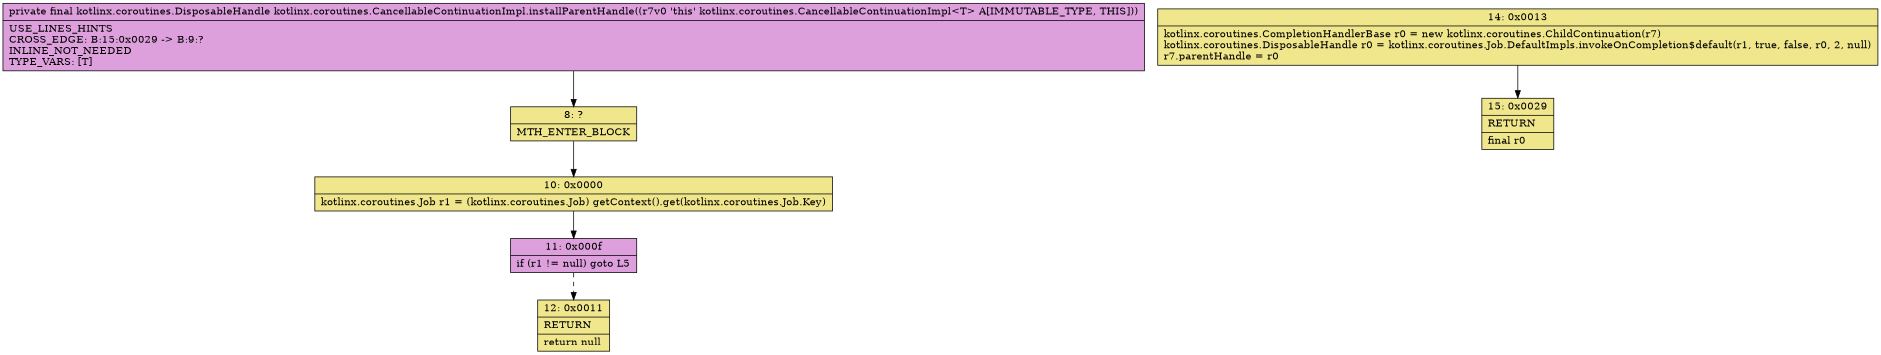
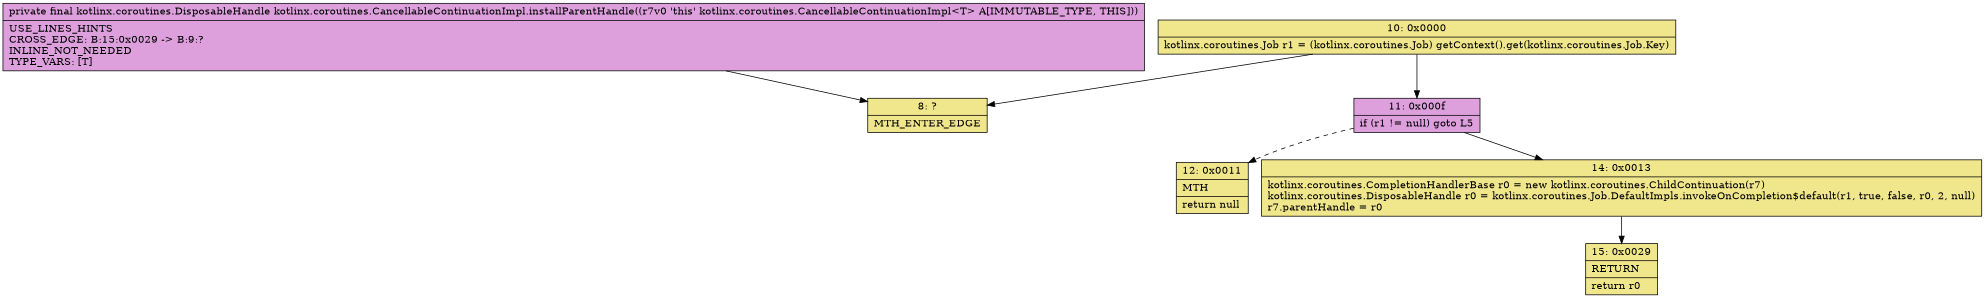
node "8: ?": text "MTH_ENTER_BLOCK" -> "MTH_ENTER_EDGE"
node "15: 0x0029": text "final r0" -> "return r0"
edge "11: 0x000f" -> "14: 0x0013": added
edge "8: ?" -> "10: 0x0000": reversed
node "12: 0x0011": text "RETURN" -> "MTH"
